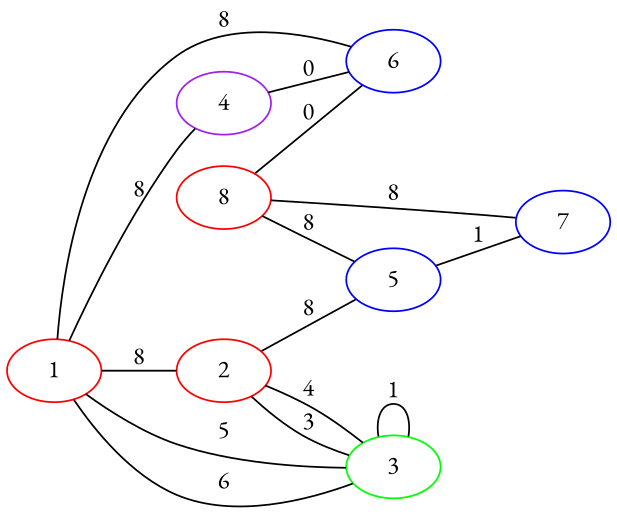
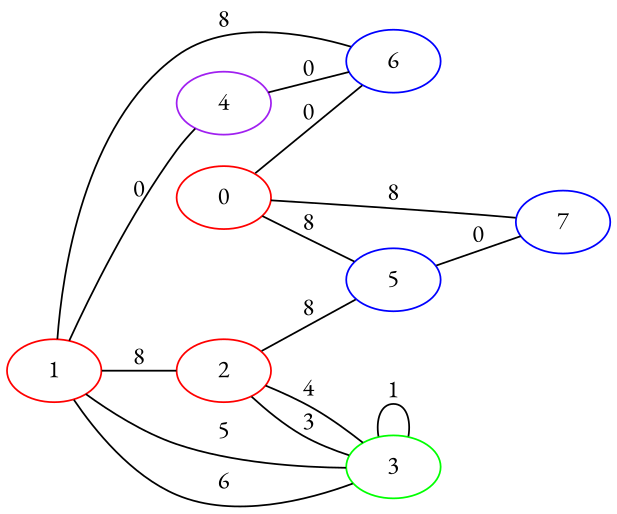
edge "4" -- "1": label "8" -> "0"
node "8": label "8" -> "0"
edge "7" -- "5": label "1" -> "0"
